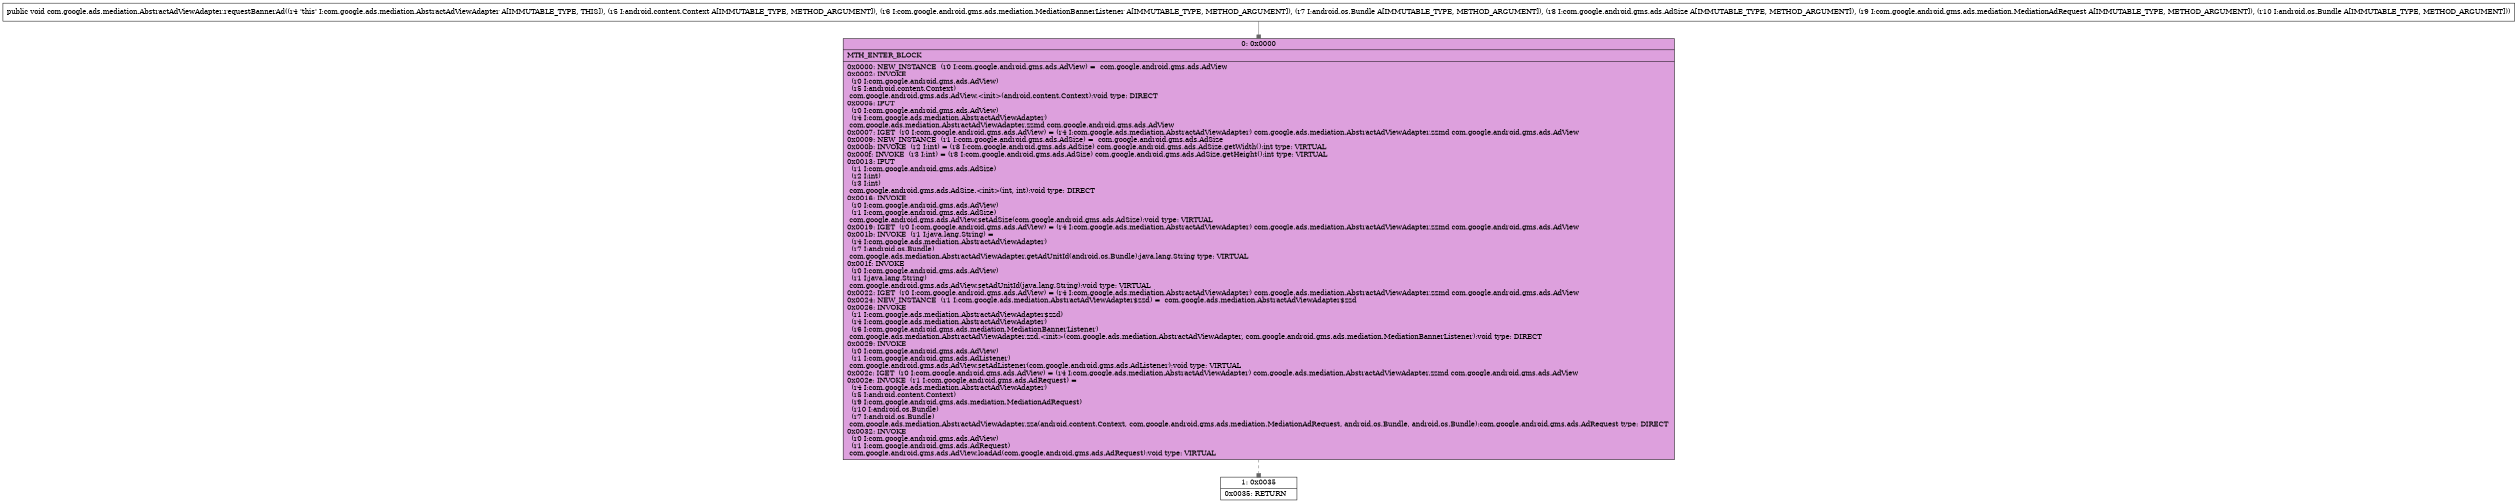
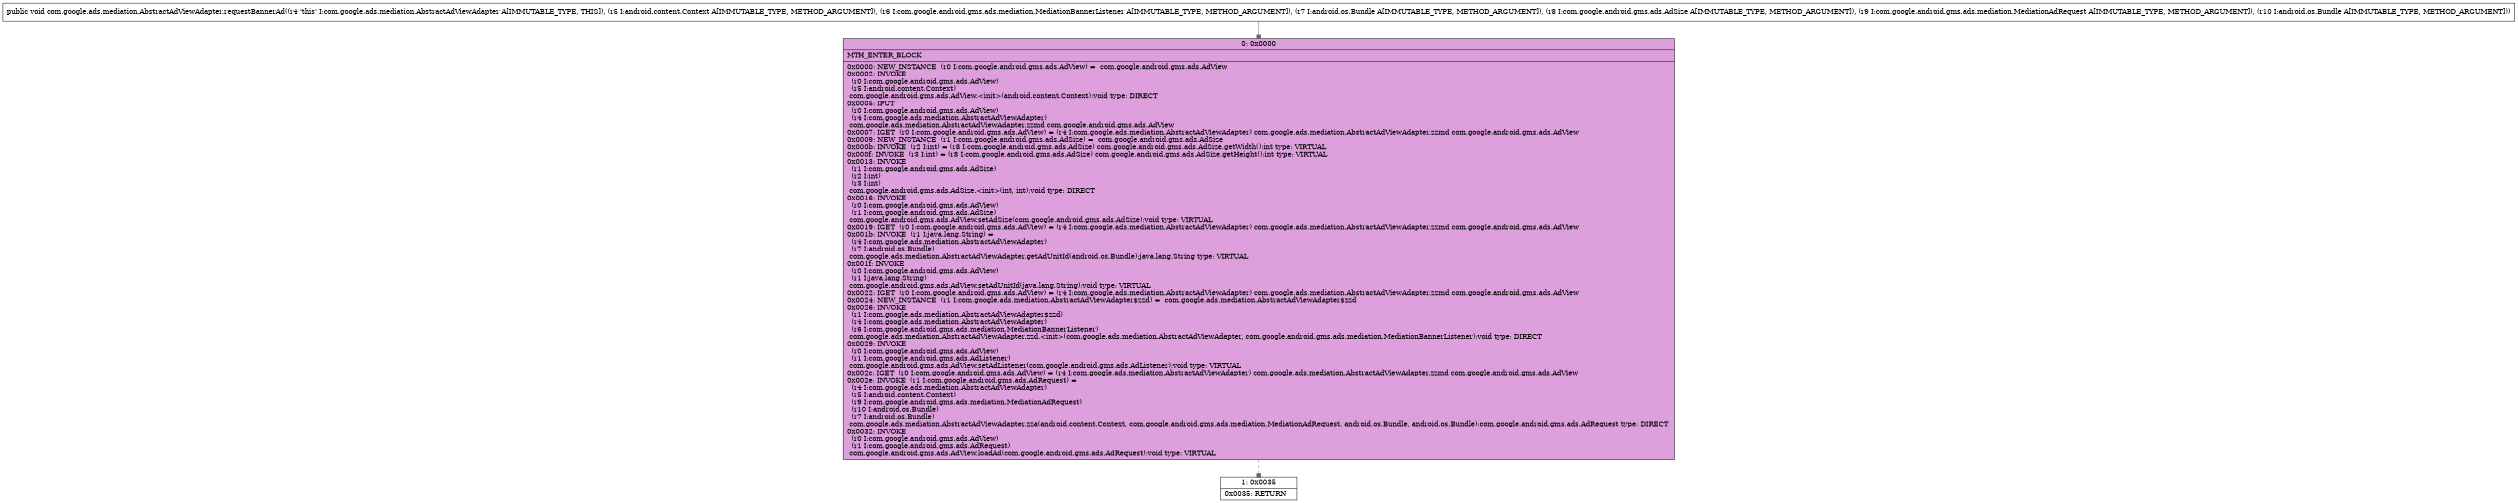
node "0: 0x0000": text "0x0013: IPUT" -> "0x0013: INVOKE"
